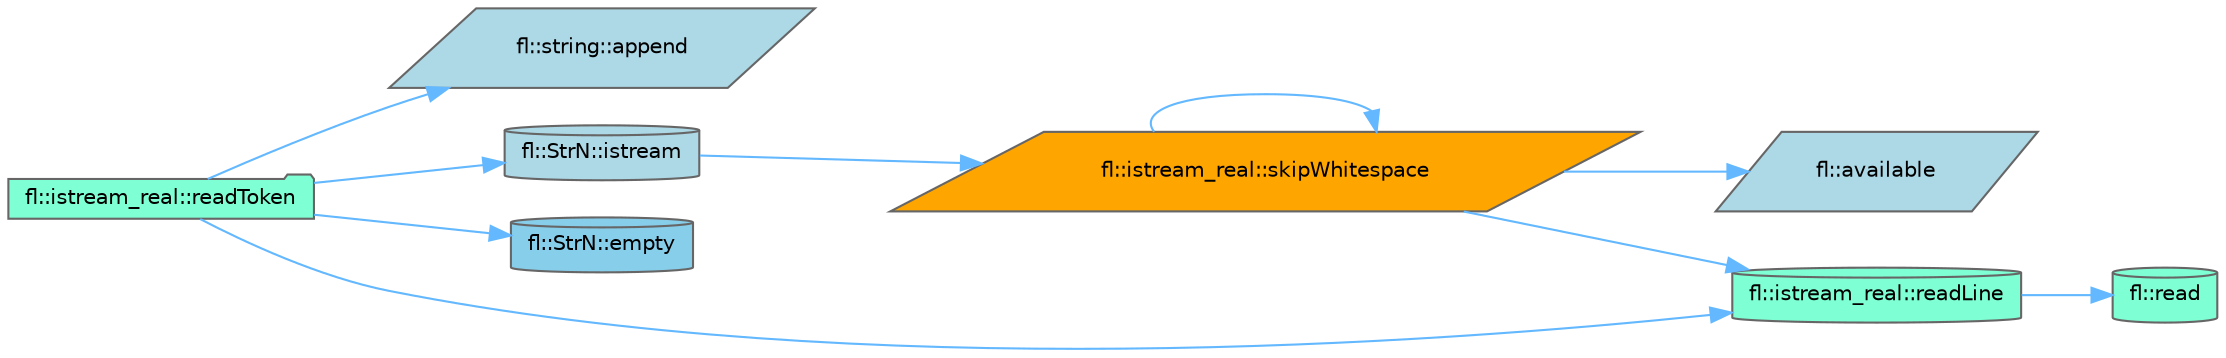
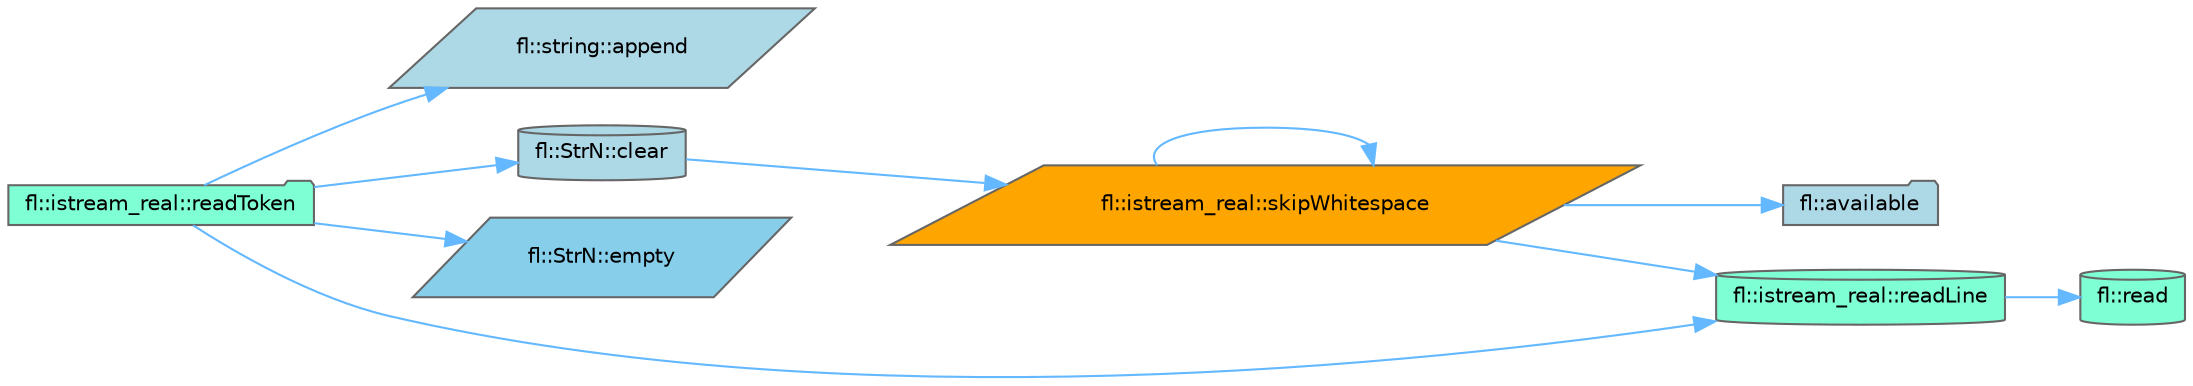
node "fl::StrN::istream": label "fl::StrN::istream" -> "fl::StrN::clear"
node "fl::available": shape parallelogram -> folder
node "fl::StrN::empty": shape cylinder -> parallelogram
